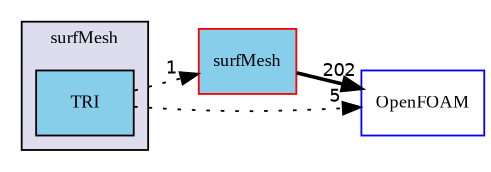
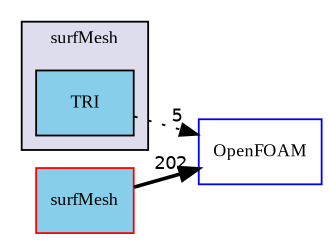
edge "TRI" -> "surfMesh": removed
